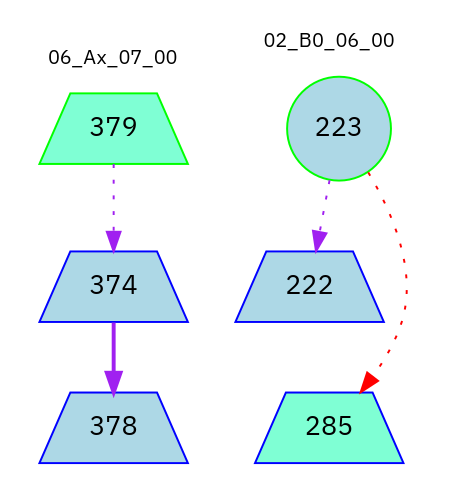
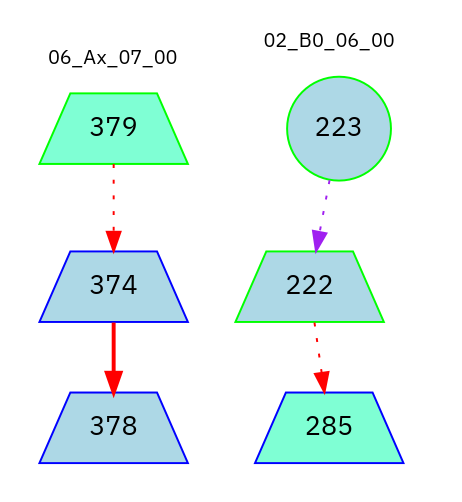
edge "379" -> "374": color purple -> red
edge "223" -> "285": now "222" -> "285"
node "222": color blue -> green
edge "374" -> "378": color purple -> red
